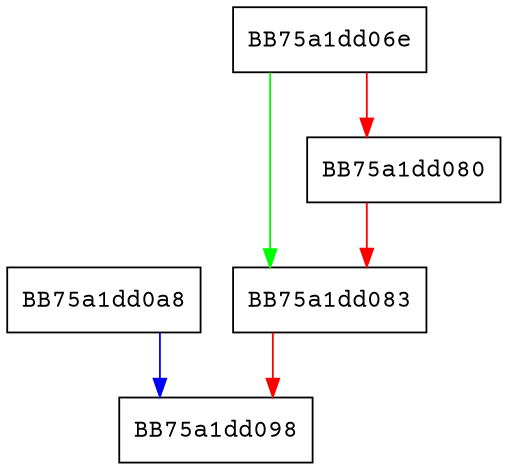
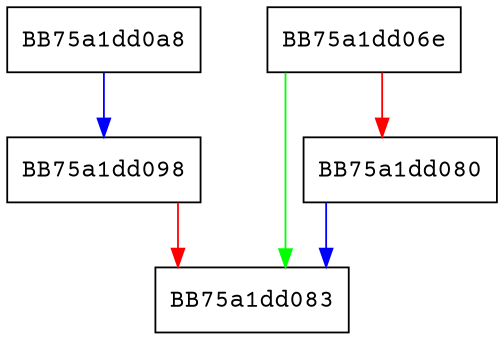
edge "BB75a1dd080" -> "BB75a1dd083": color red -> blue
edge "BB75a1dd083" -> "BB75a1dd098": reversed
